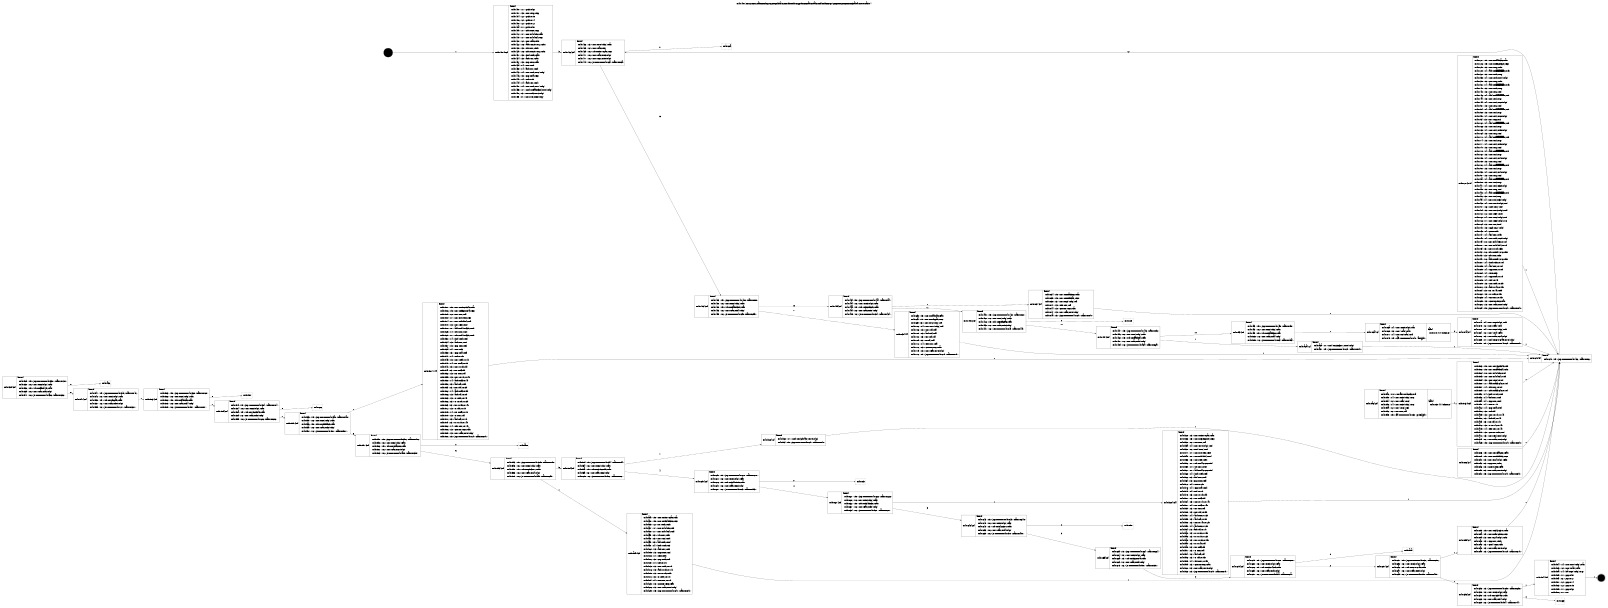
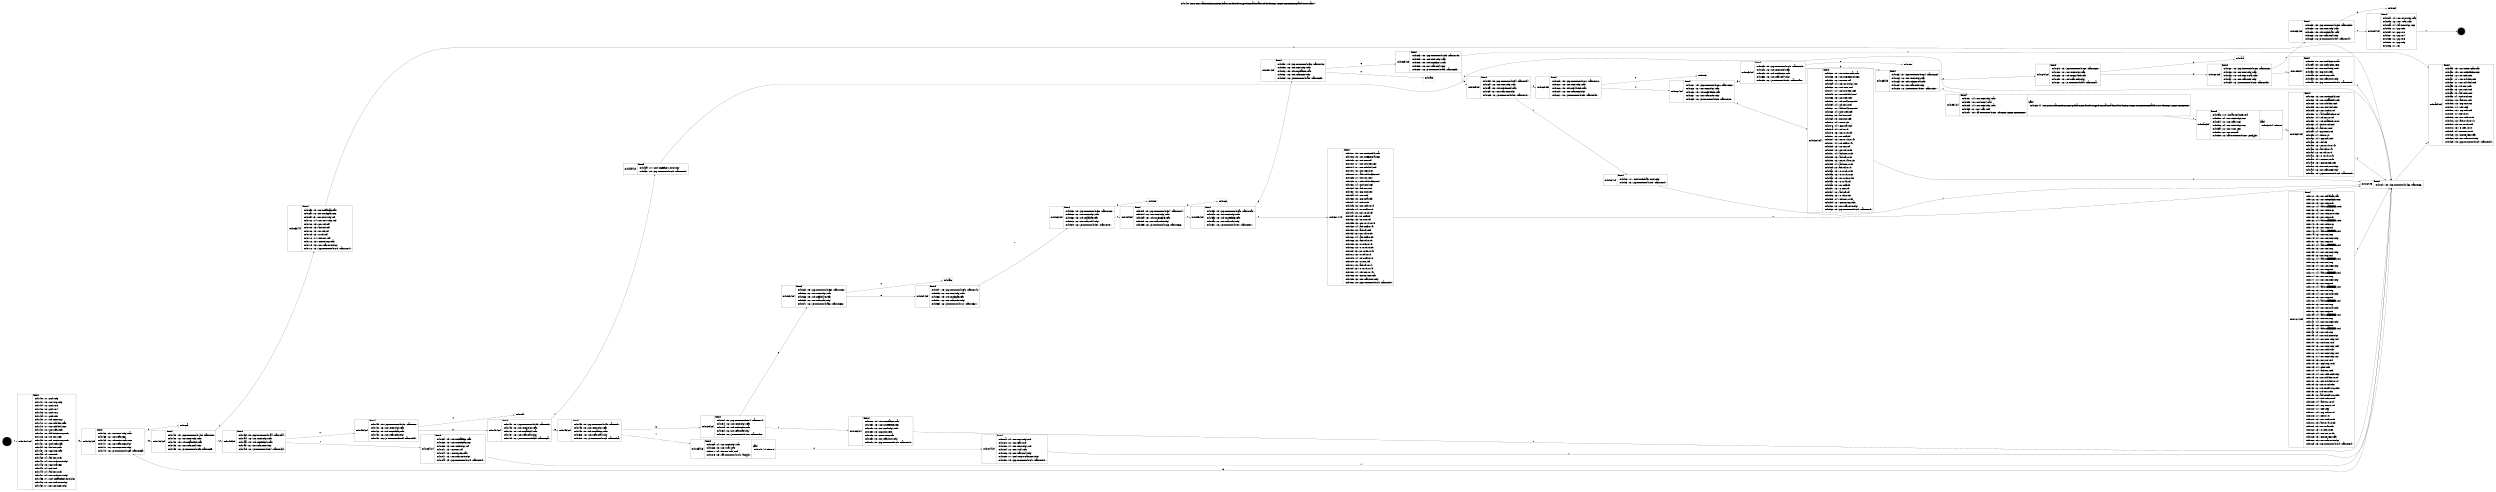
node "0x401991 [21]": added
node "0x40150f [28]": added
edge "0x401adb [83]" -> "0x401c7b [5]": reversed
